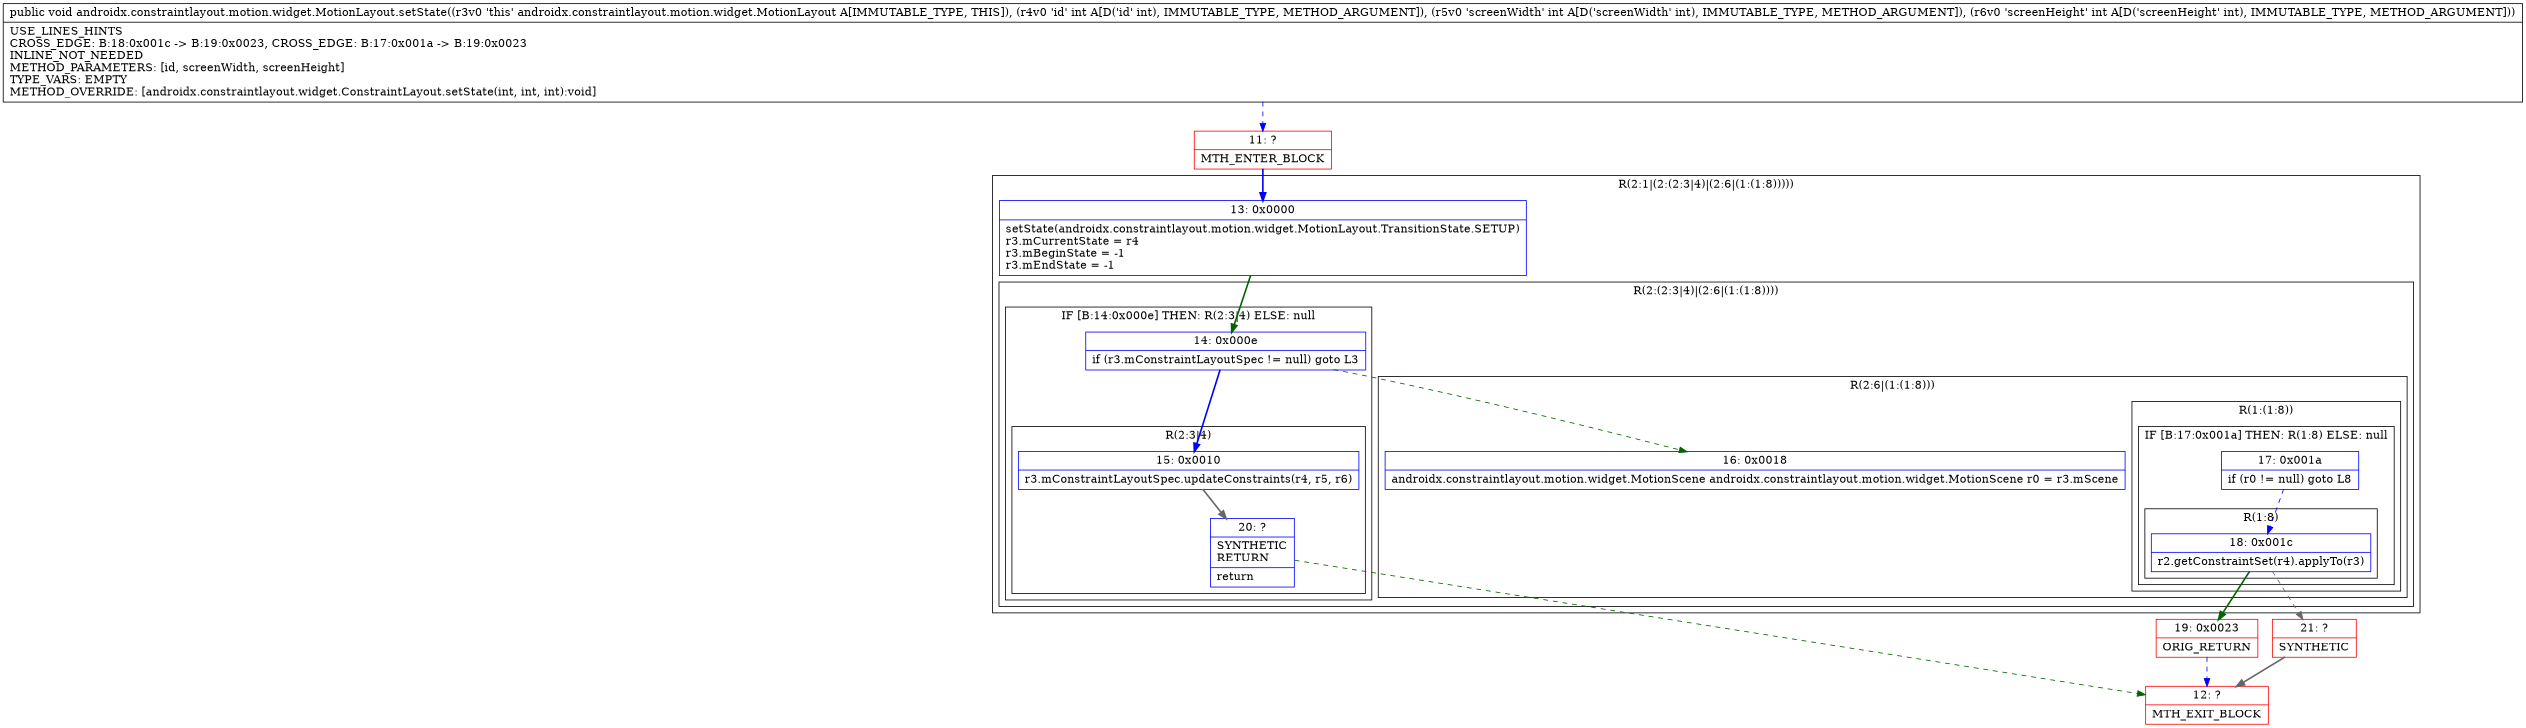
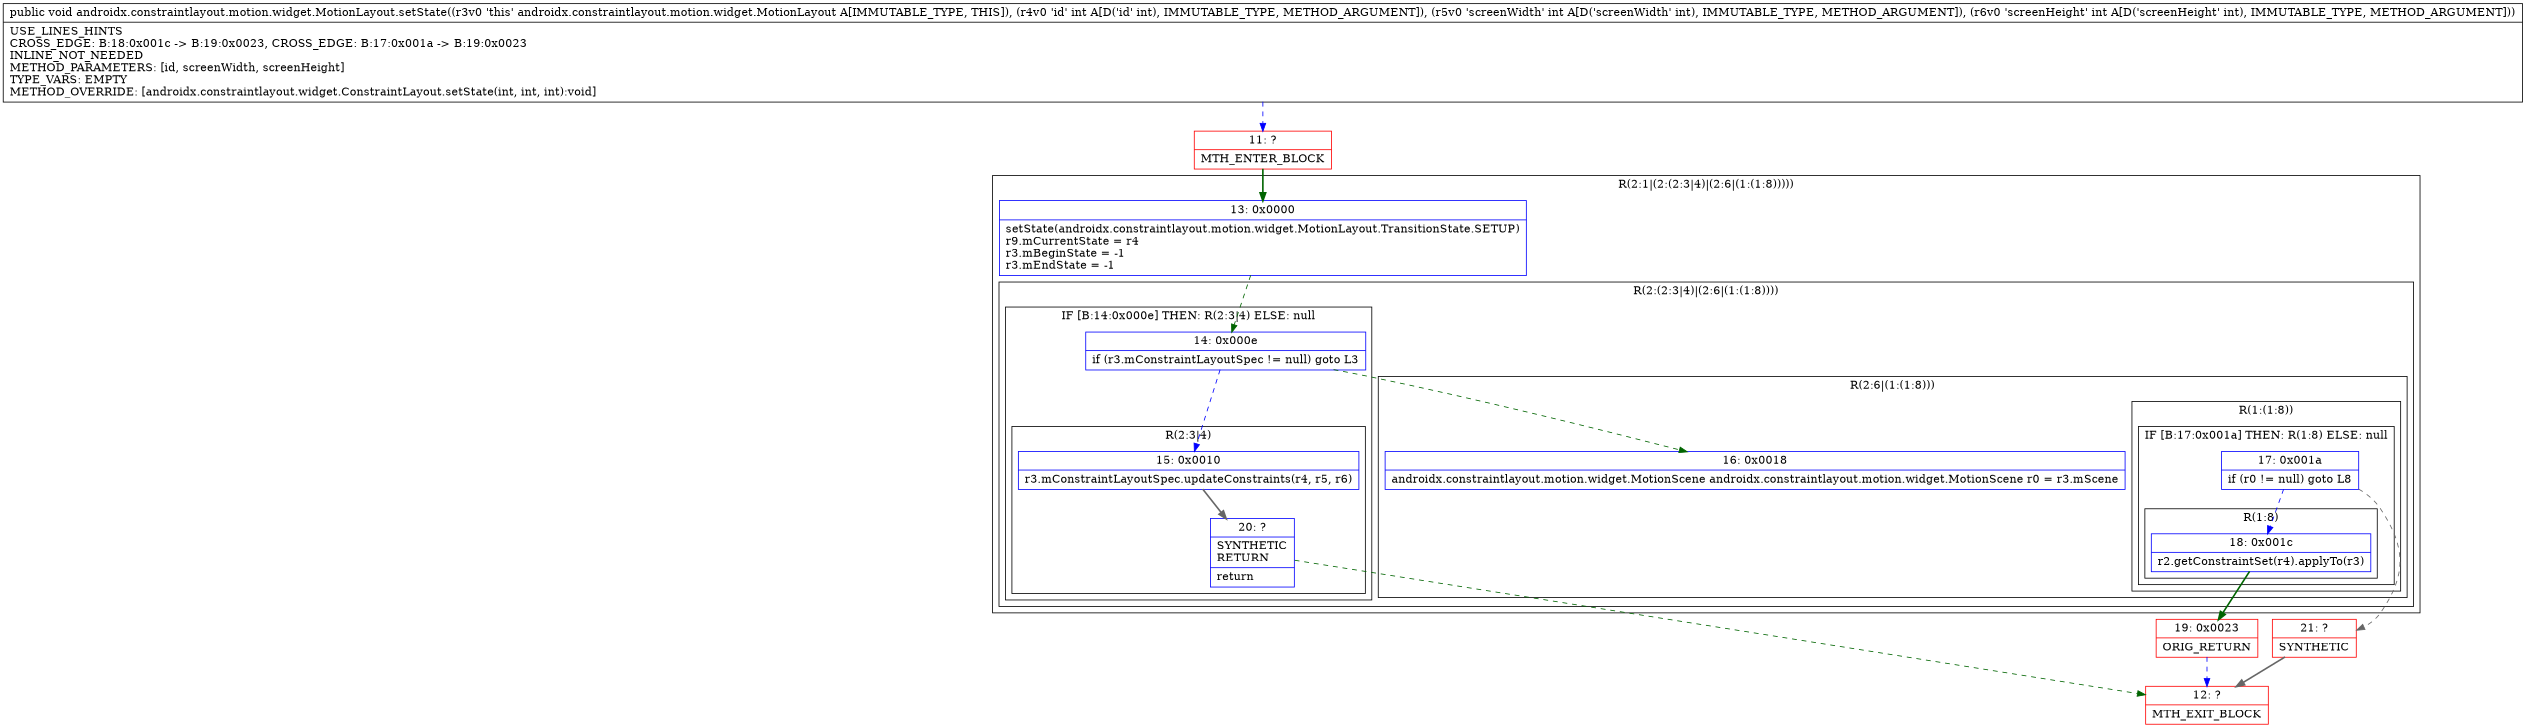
edge "11: ?" -> "13: 0x0000": color blue -> darkgreen
node "13: 0x0000": text "r3.mCurrentState = r4" -> "r9.mCurrentState = r4"
edge "13: 0x0000" -> "14: 0x000e": style bold -> dashed
edge "14: 0x000e" -> "15: 0x0010": style bold -> dashed
edge "18: 0x001c" -> "21: ?": now "17: 0x001a" -> "21: ?"
